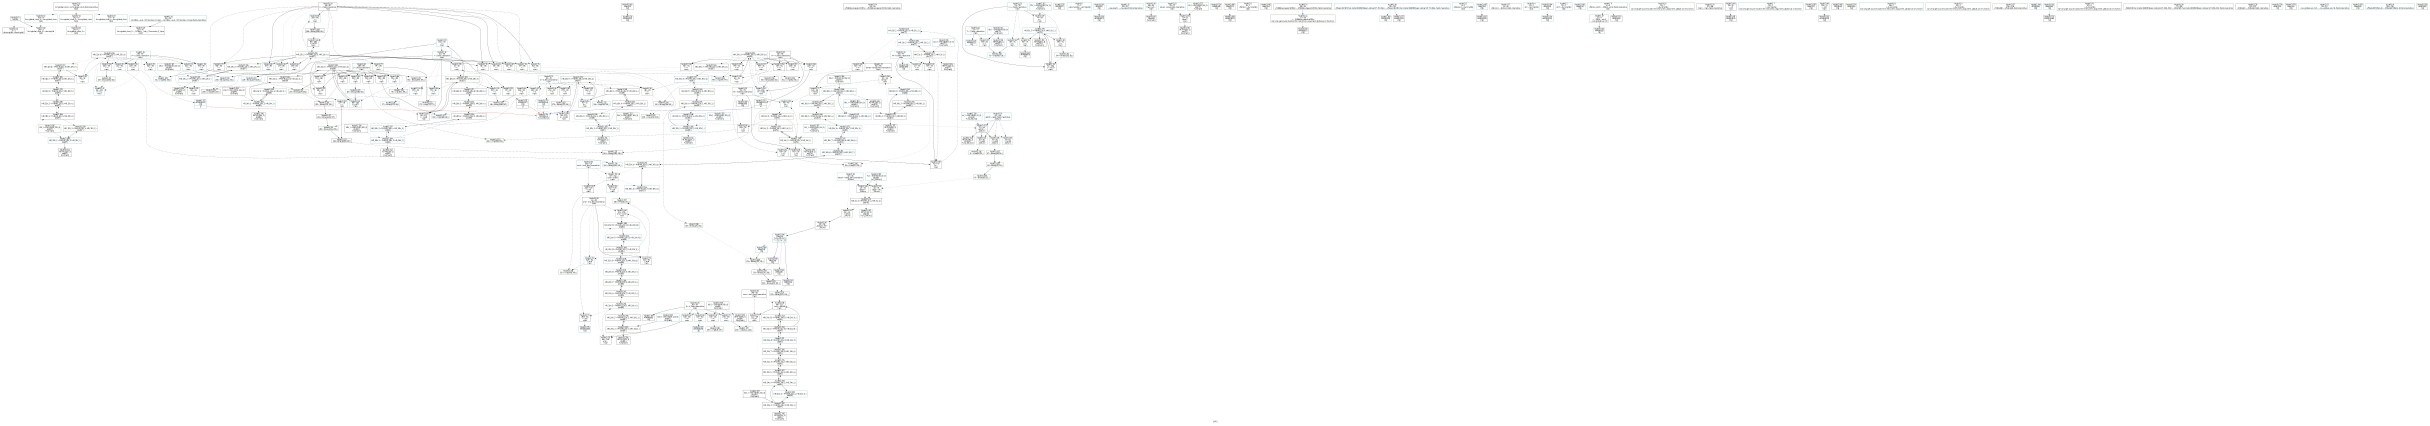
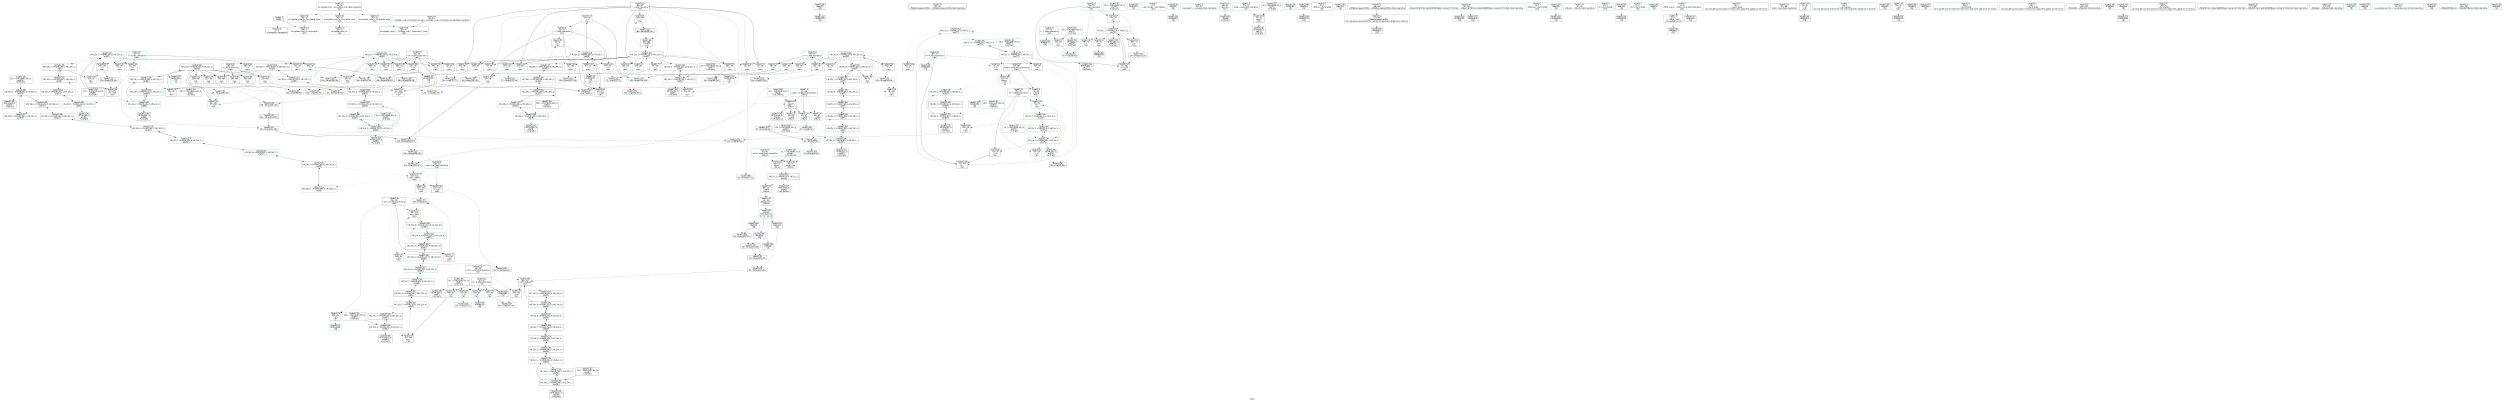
edge "NodeID: 272" -> "NodeID: 95": now "NodeID: 272" -> "NodeID: 304"
